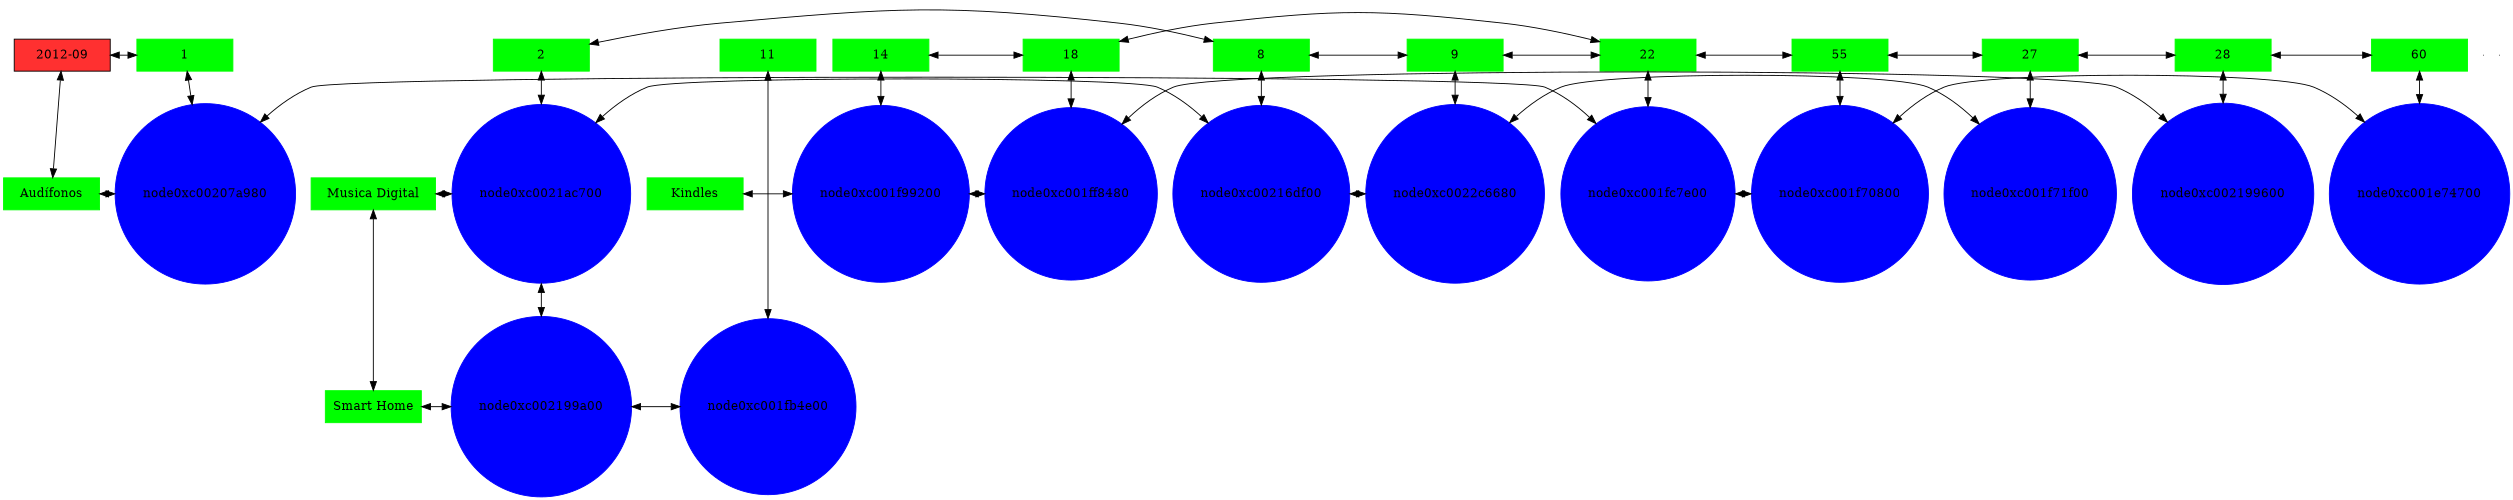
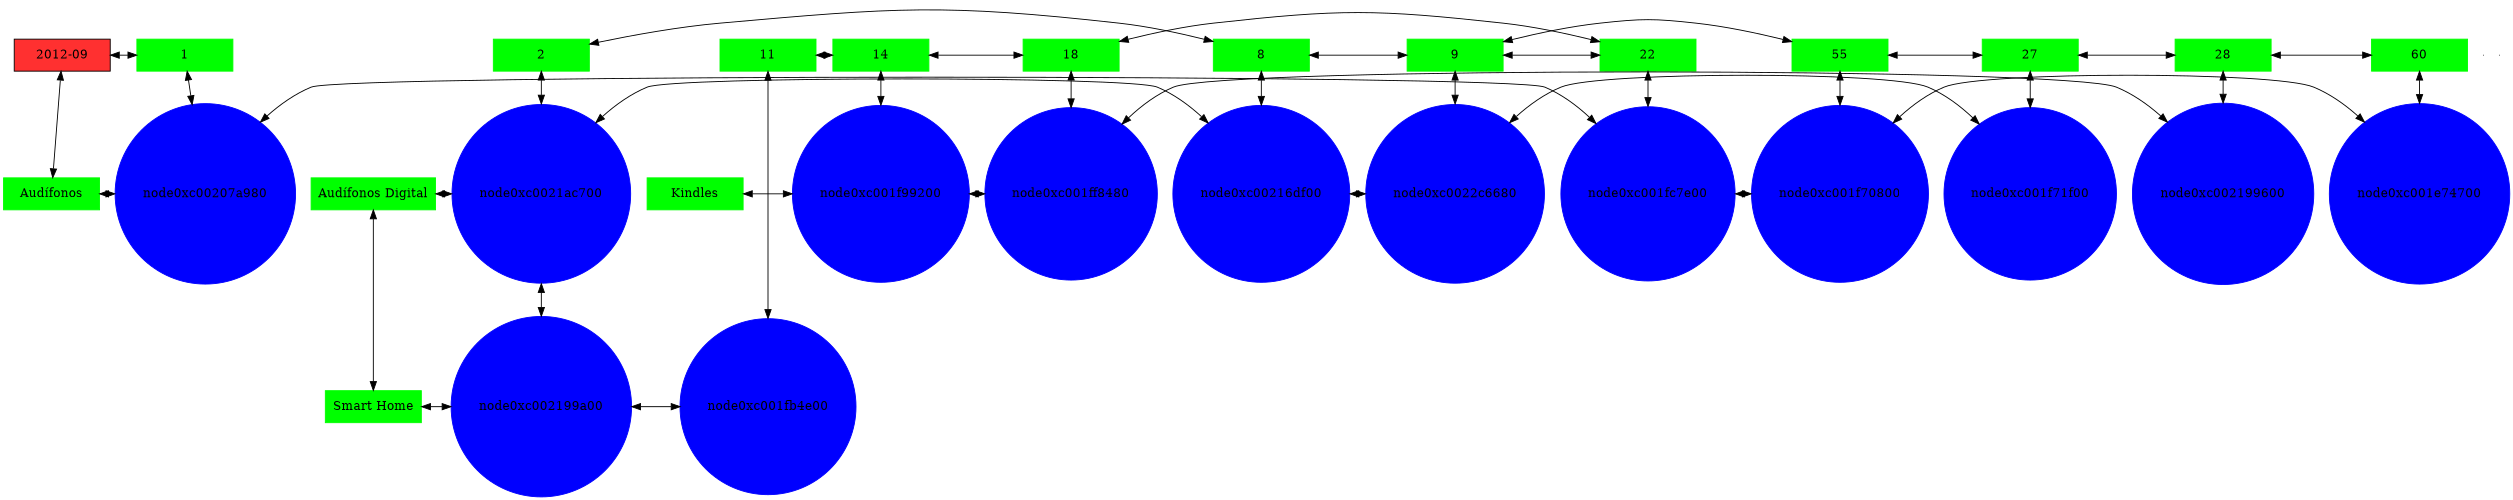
edge "11" -- "14": added
edge "22" -- "55": now "9" -- "55"
node "Musica Digital": label "Musica Digital" -> "Audífonos Digital"
